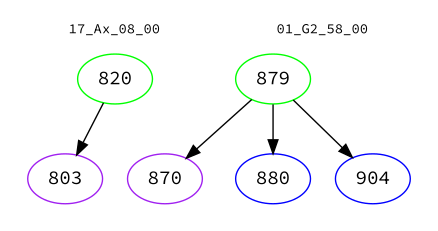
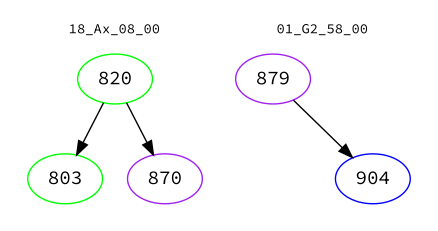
cluster "17_Ax_08_00": label "17_Ax_08_00" -> "18_Ax_08_00"
node "879": color green -> purple
edge "879" -> "870": now "820" -> "870"
node "803": color purple -> green
node "880": removed
